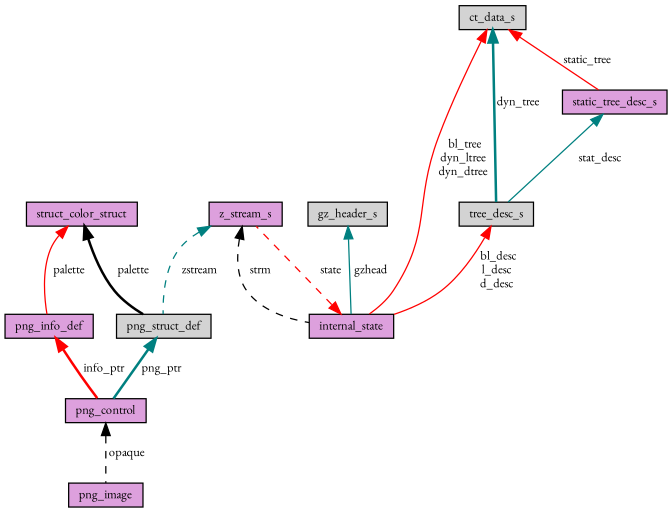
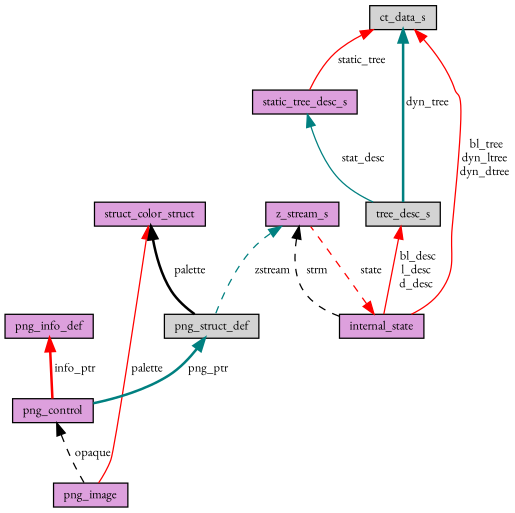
node "gz_header_s": removed
edge "png_info_def" -> "struct_color_struct": now "png_image" -> "struct_color_struct"
